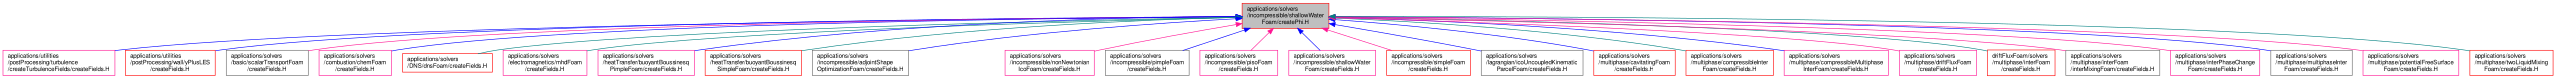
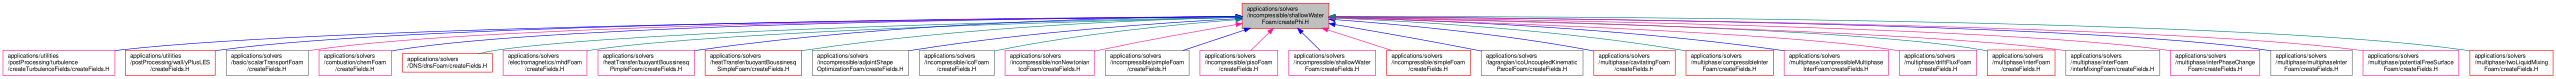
node "applications/solvers /incompressible/icoFoam /createFields.H": added
node "driftFluxFoam/solvers /multiphase/interFoam /createFields.H": label "driftFluxFoam/solvers /multiphase/interFoam /createFields.H" -> "applications/solvers /multiphase/interFoam /createFields.H"
